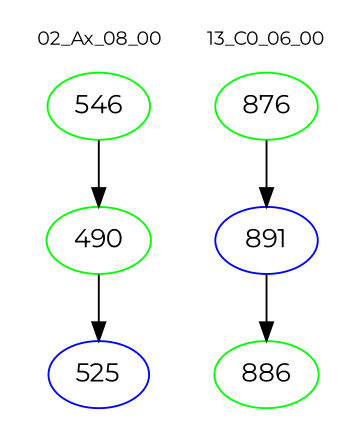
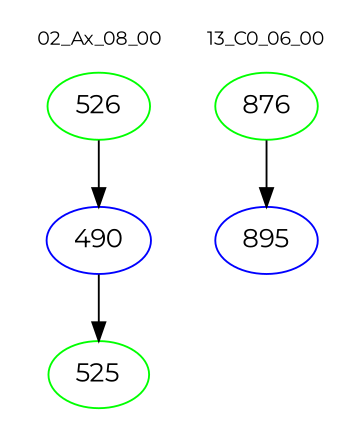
node "546": label "546" -> "526"
node "490": color green -> blue
node "891": label "891" -> "895"
node "525": color blue -> green
node "886": removed
